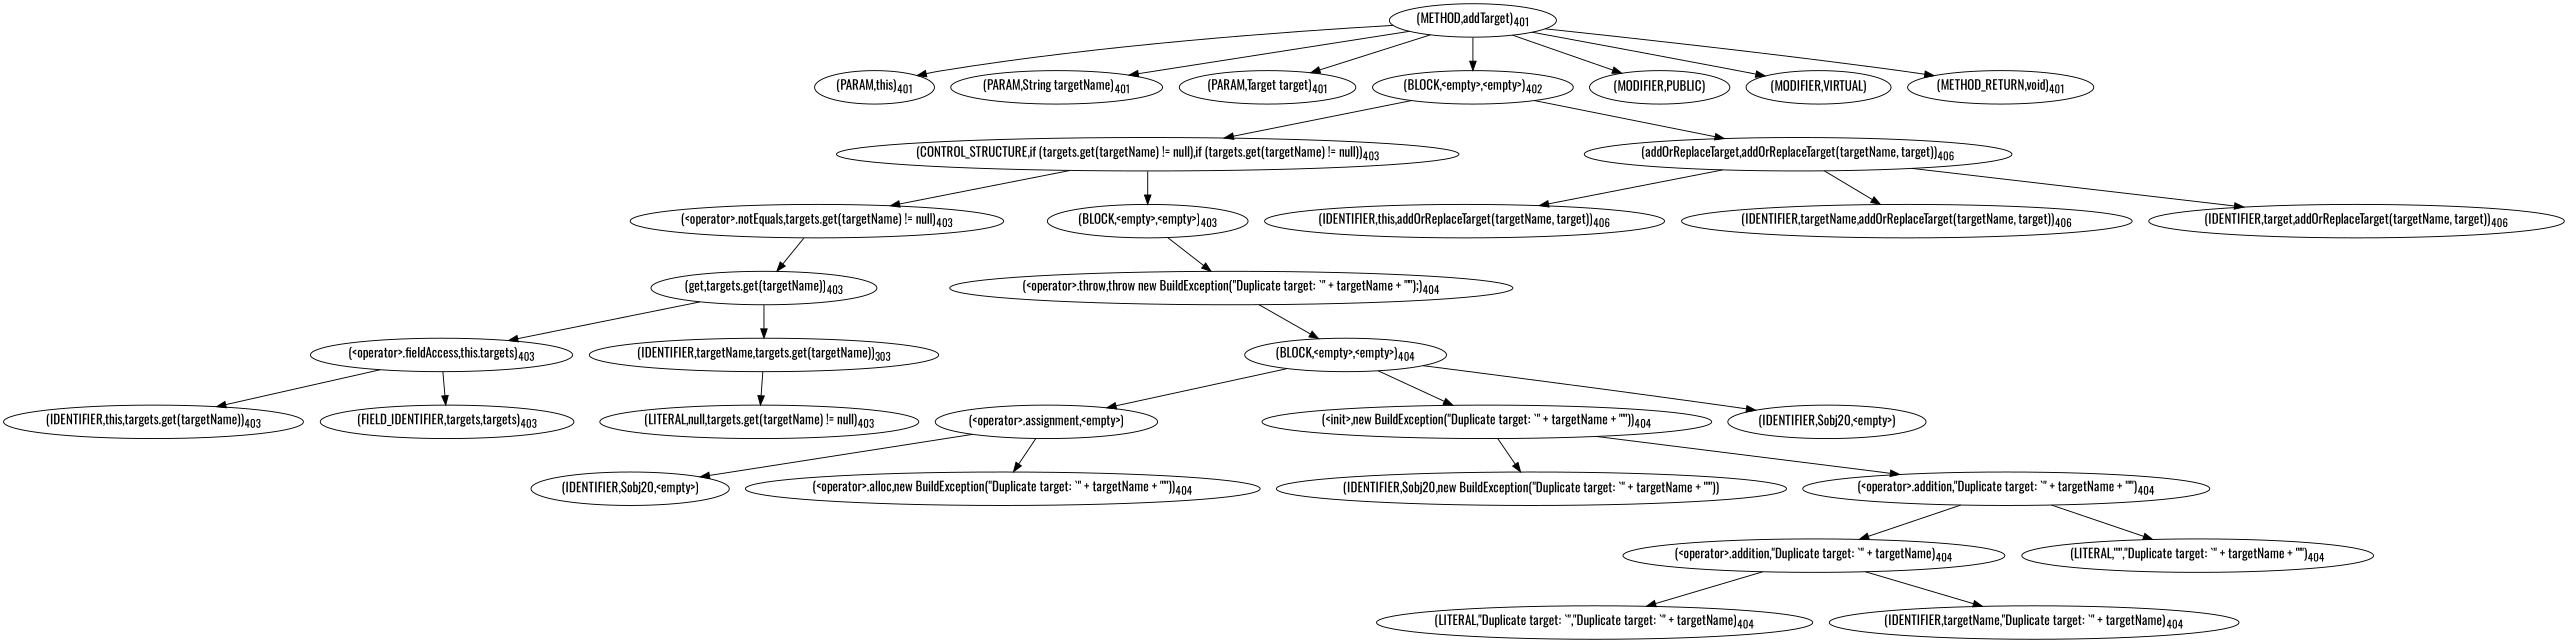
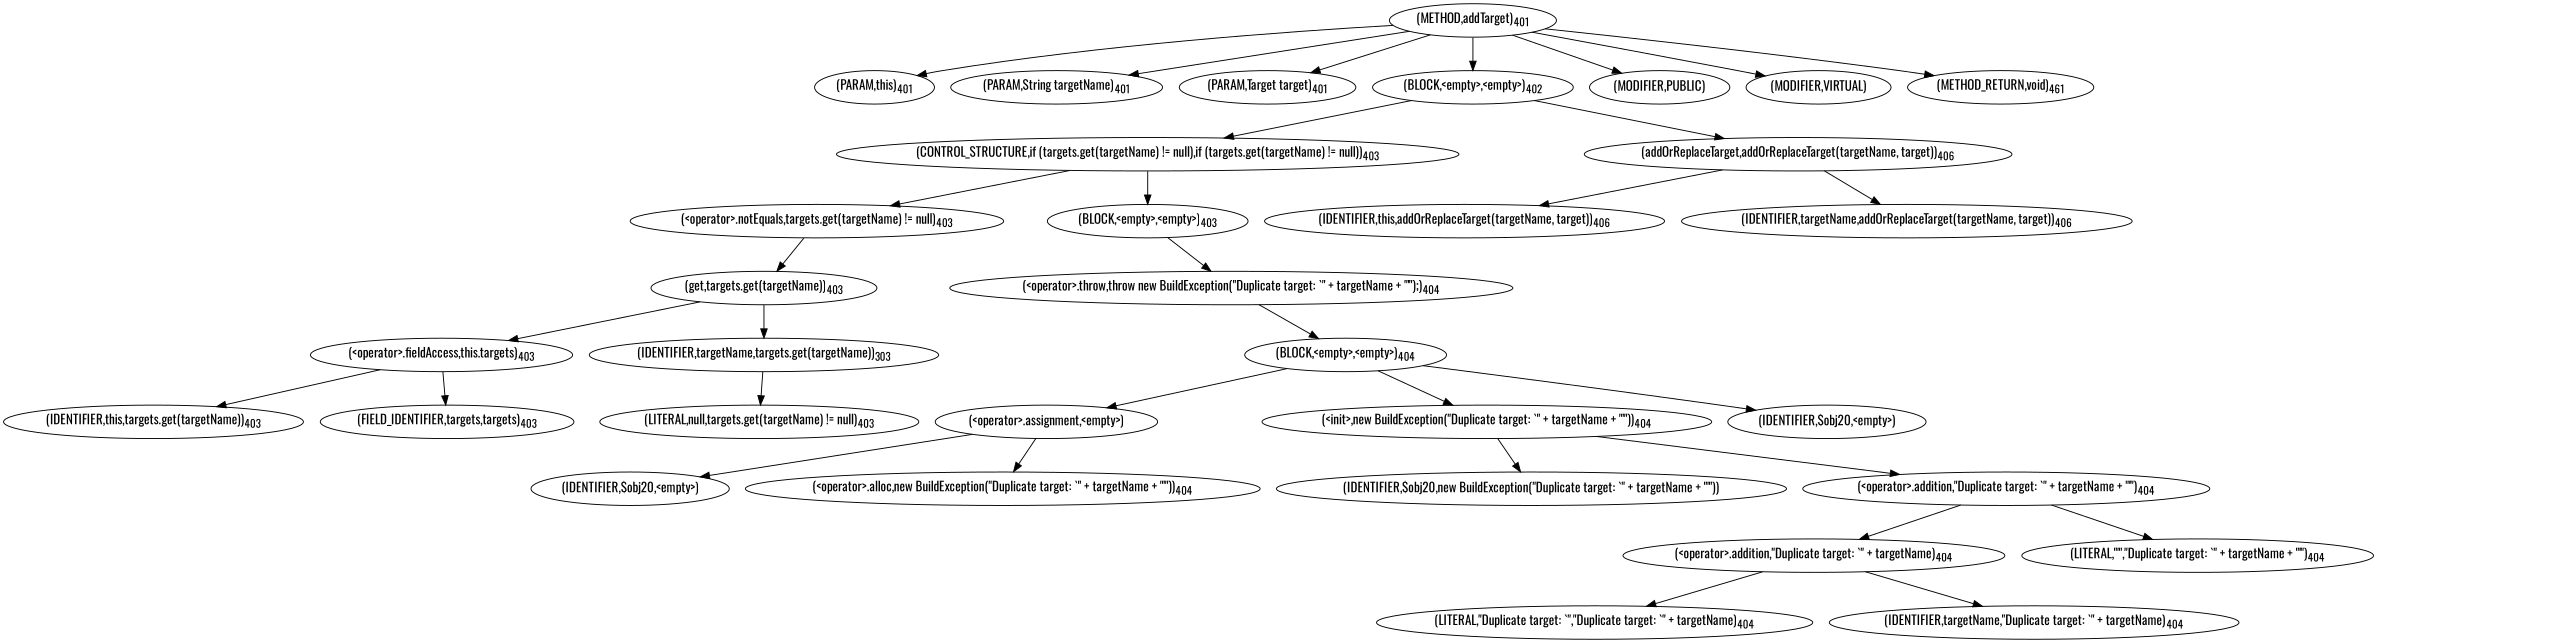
node "(METHOD_RETURN,void)": text "401" -> "461"
node "(IDENTIFIER,target,addOrReplaceTarget(targetName, target))": removed
